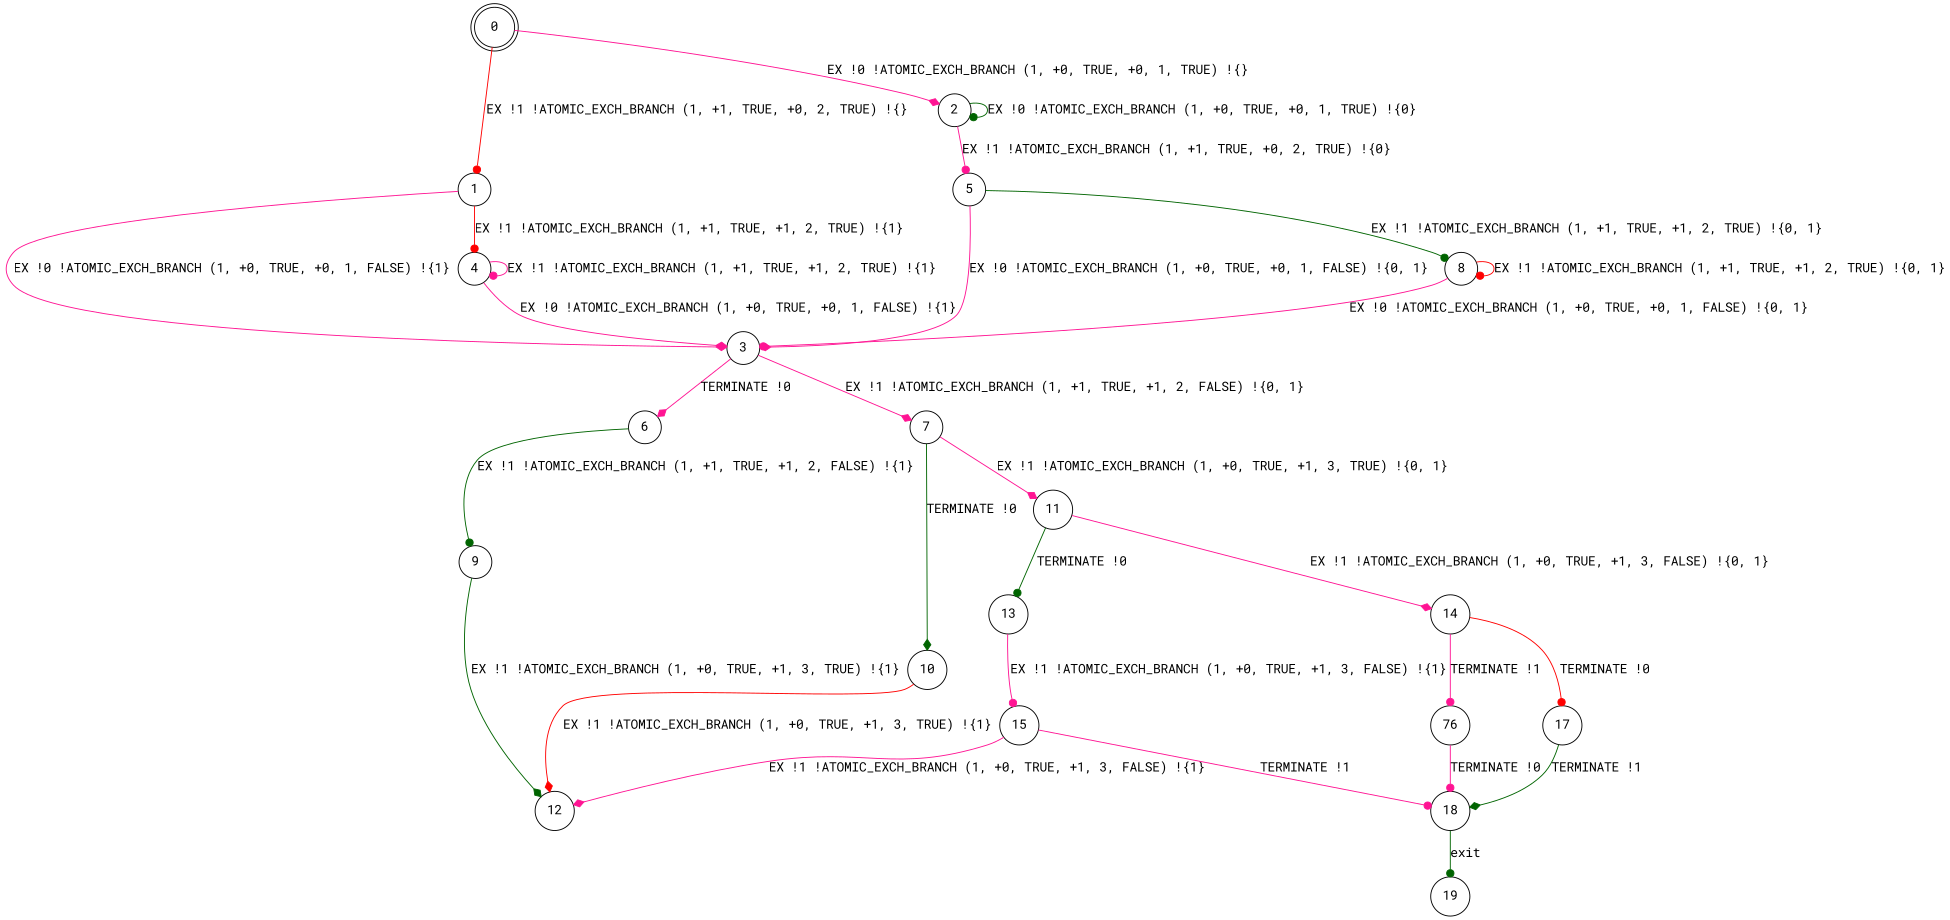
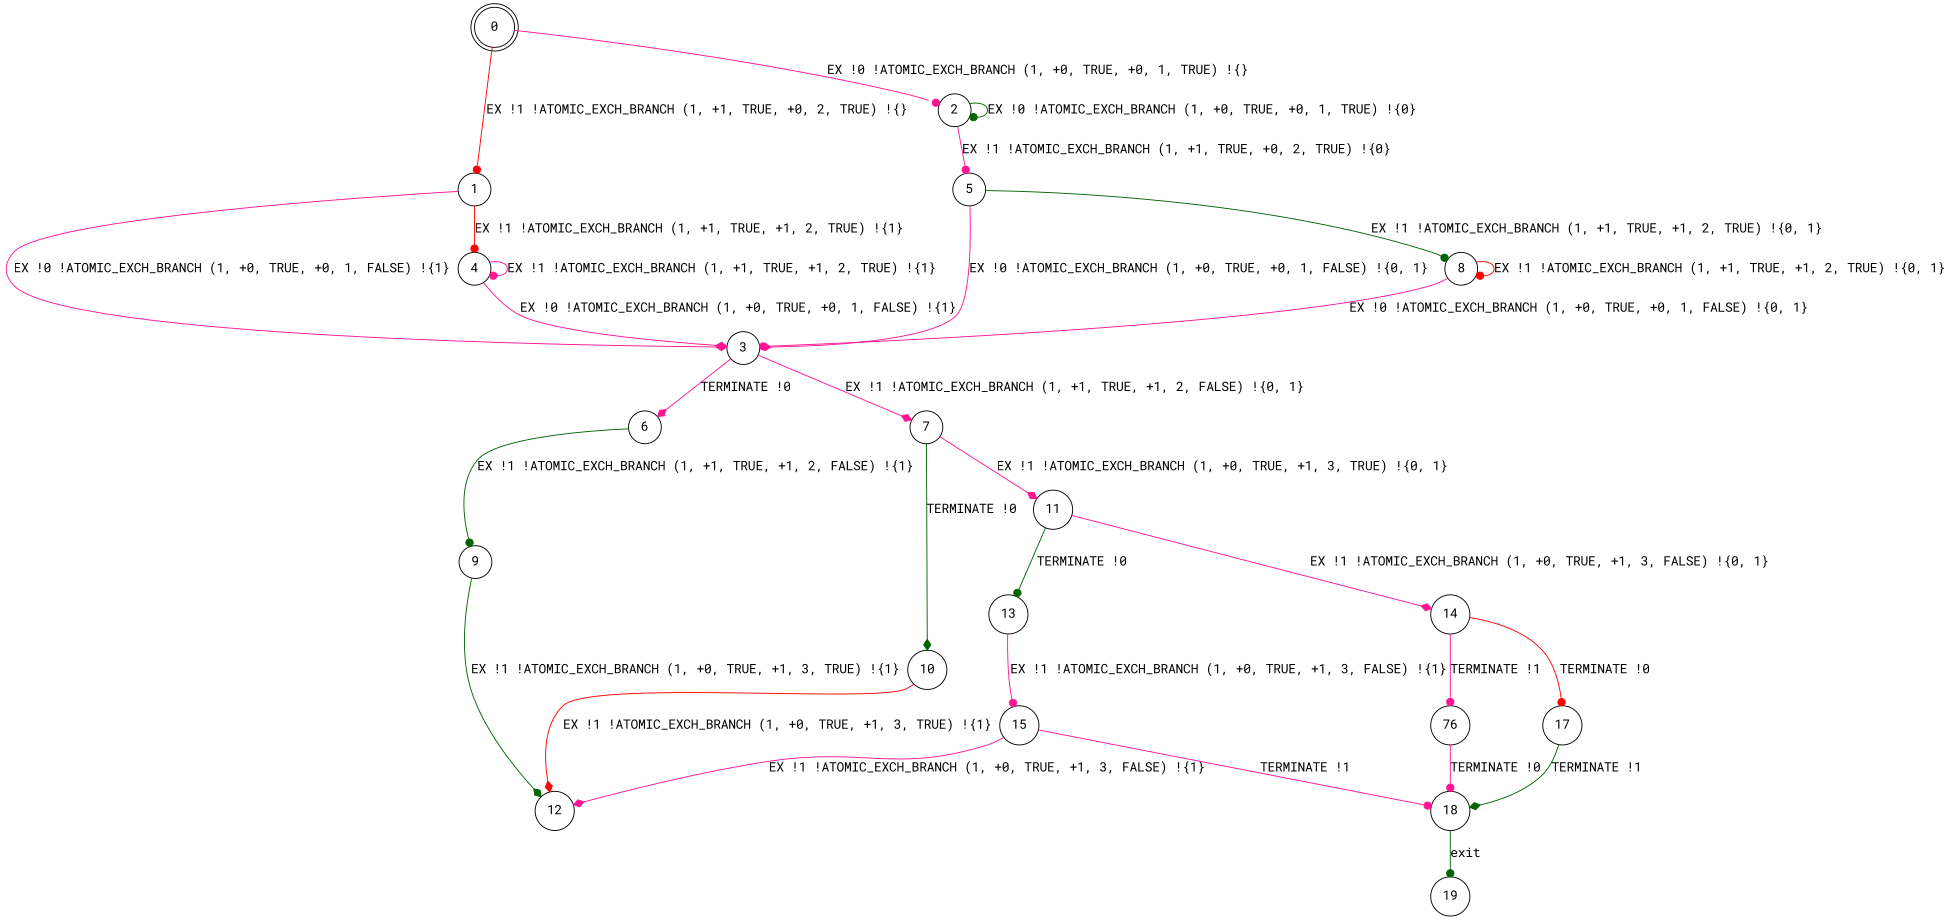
edge "0" -> "2": arrowhead diamond -> dot
